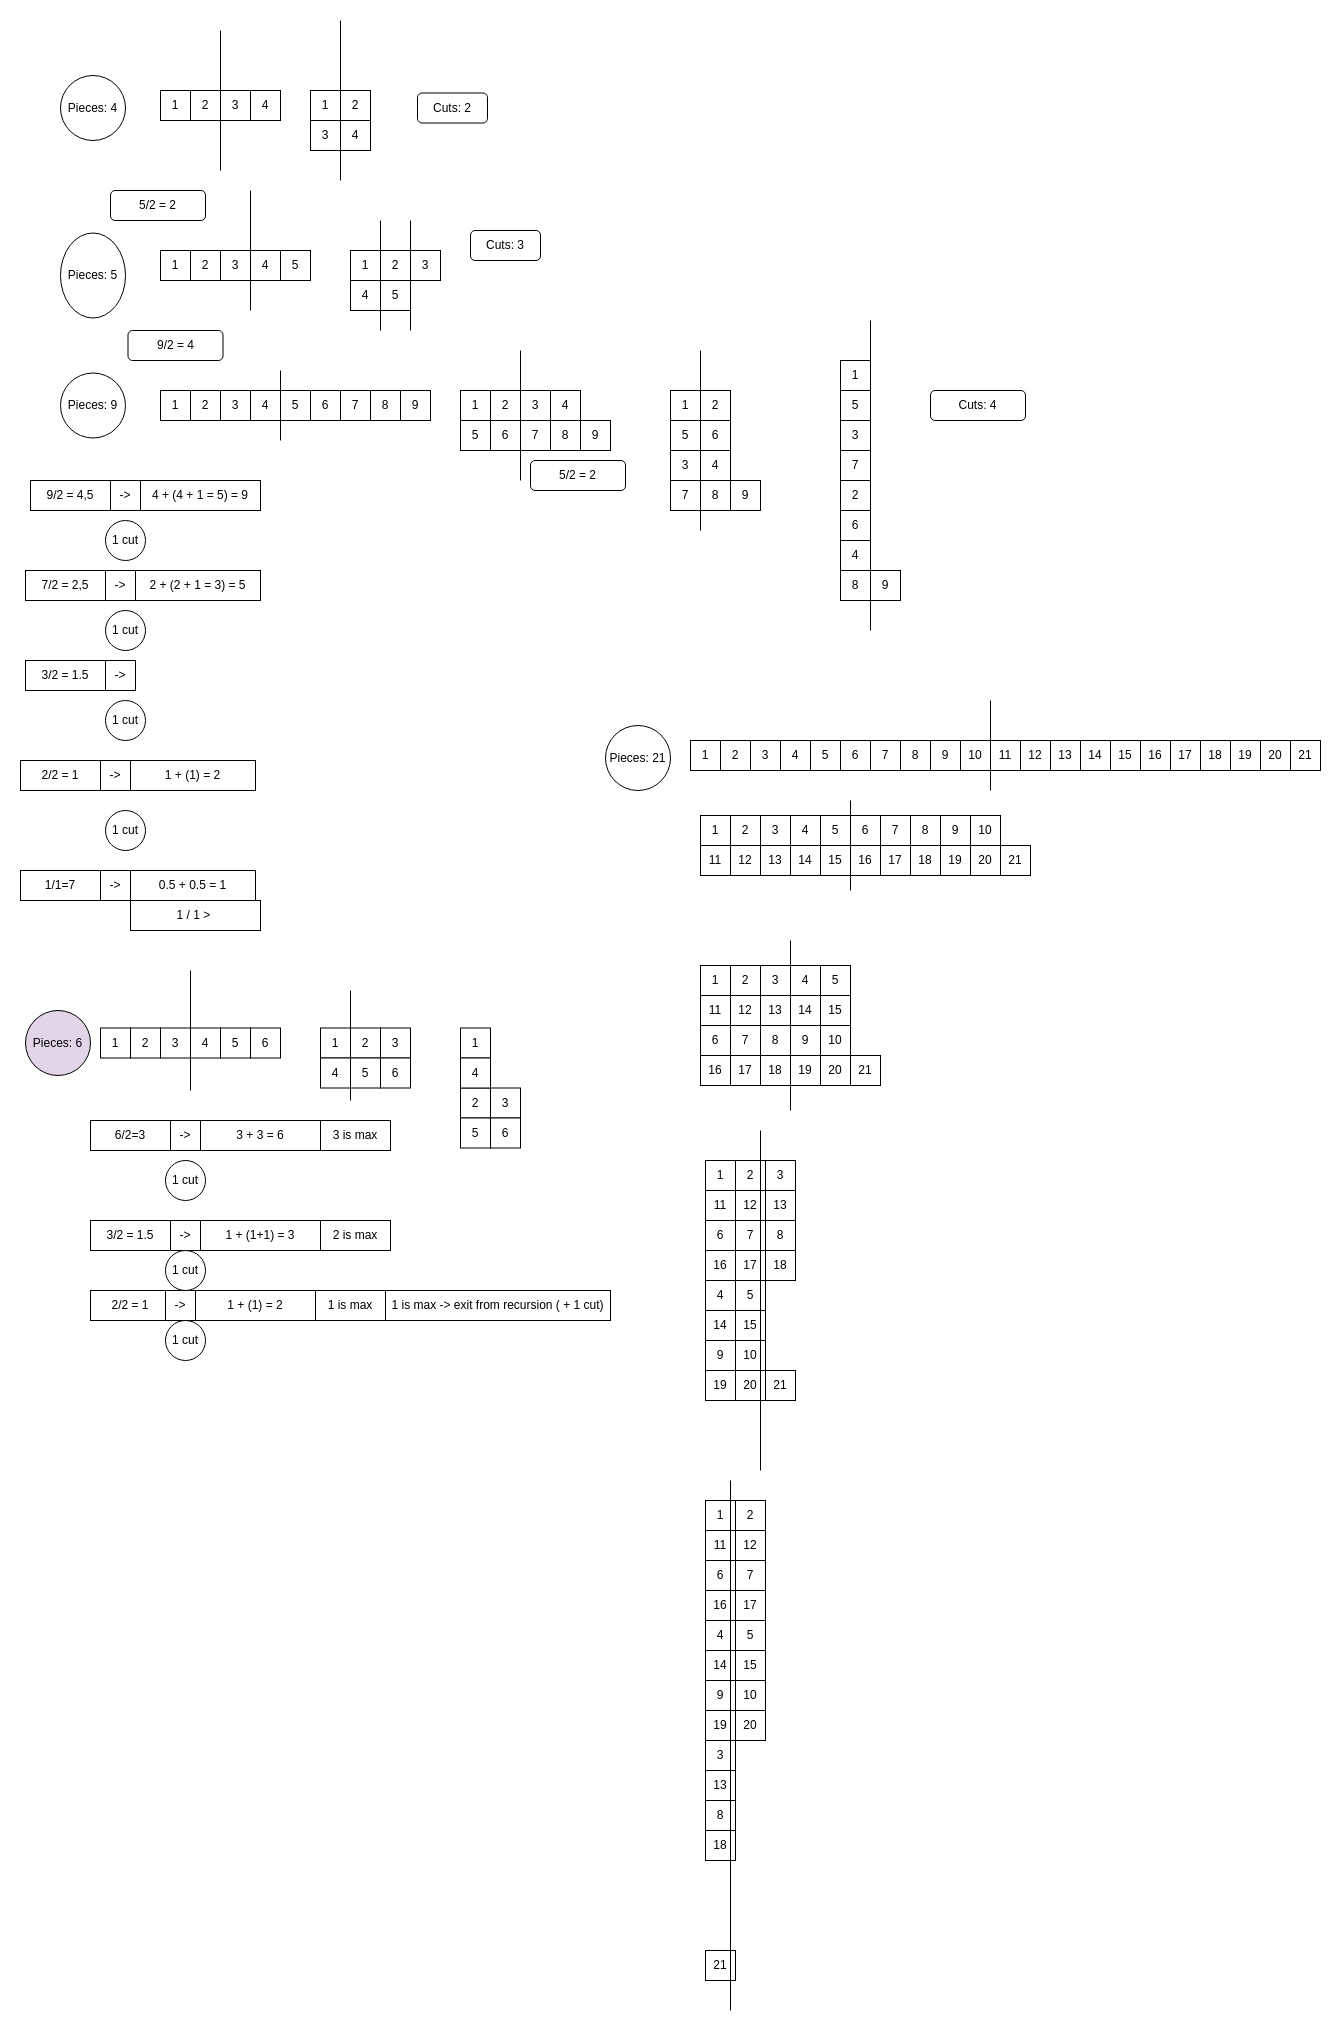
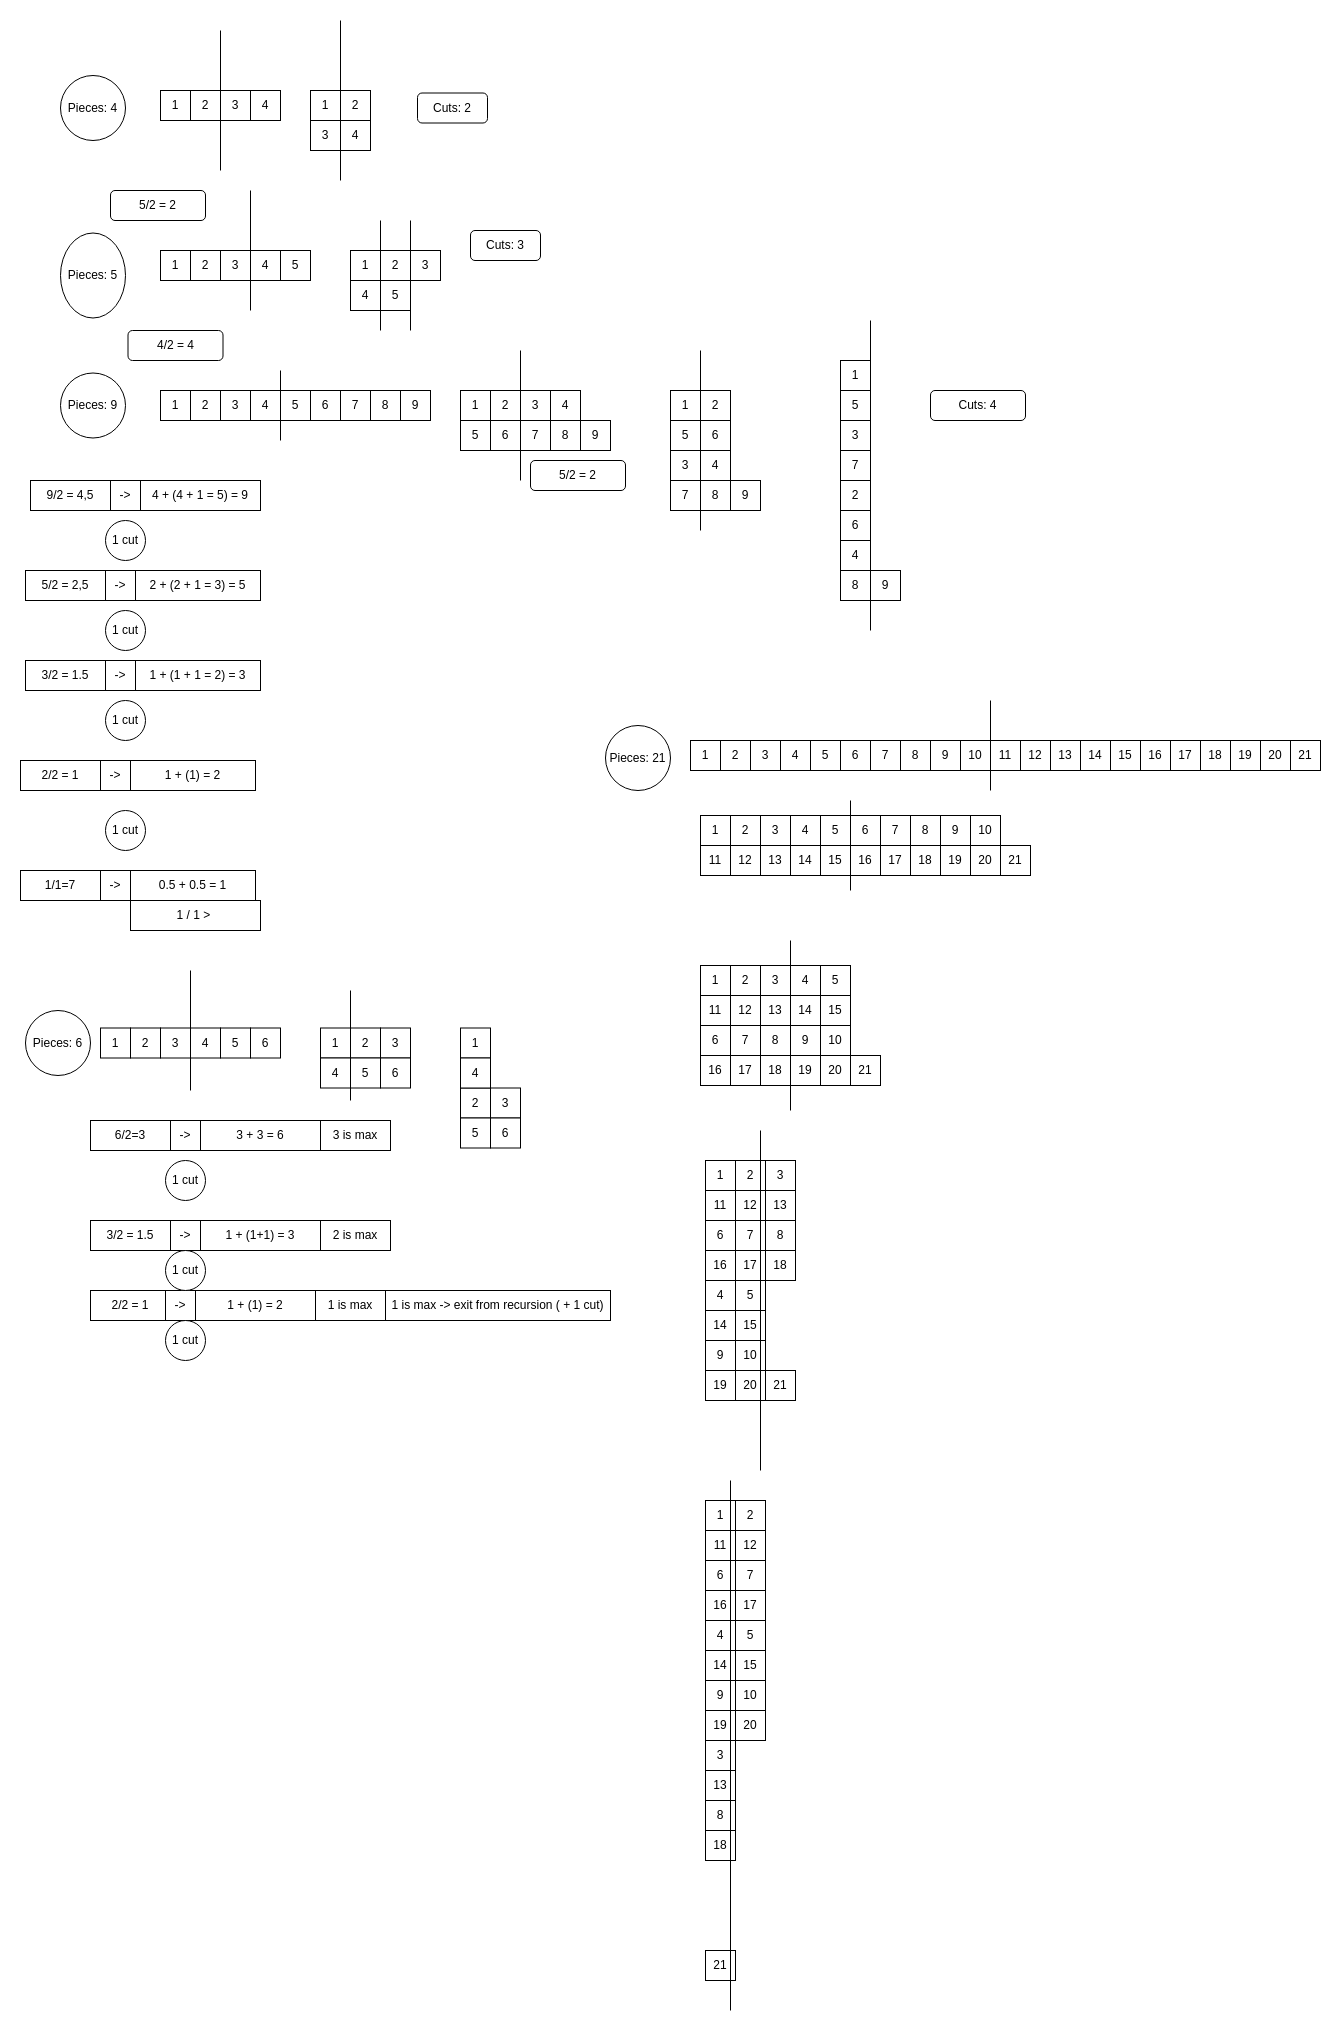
node "9/2 = 4": label "9/2 = 4" -> "4/2 = 4"
node "7/2 = 2,5": label "7/2 = 2,5" -> "5/2 = 2,5"
node "1 + (1 + 1 = 2) = 3": added
node "Pieces: 6": fillcolor #e1d5e7 -> #ffffff
